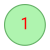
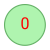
node "1": label "1" -> "0"
